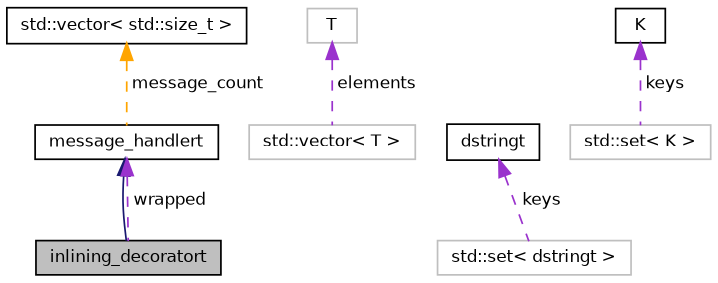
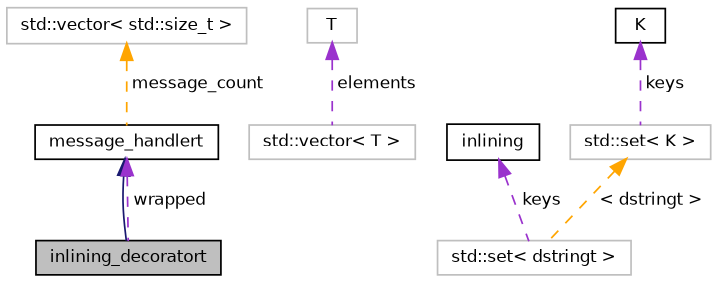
node "std::vector< std::size_t >": color black -> grey75
node "dstringt": label "dstringt" -> "inlining"
edge "std::set< dstringt >" -> "std::set< K >": added, label "< dstringt >"
